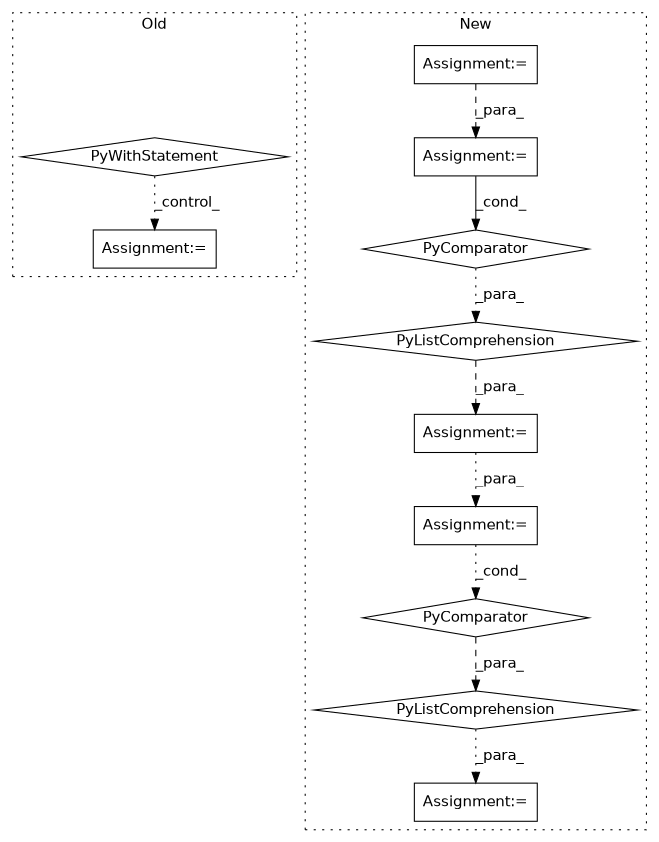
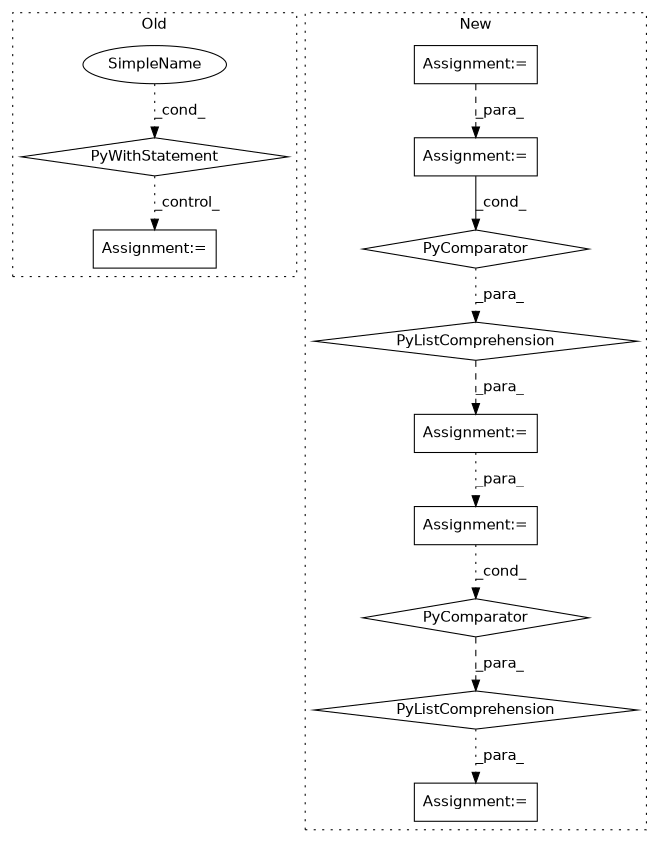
node "SimpleName": added
